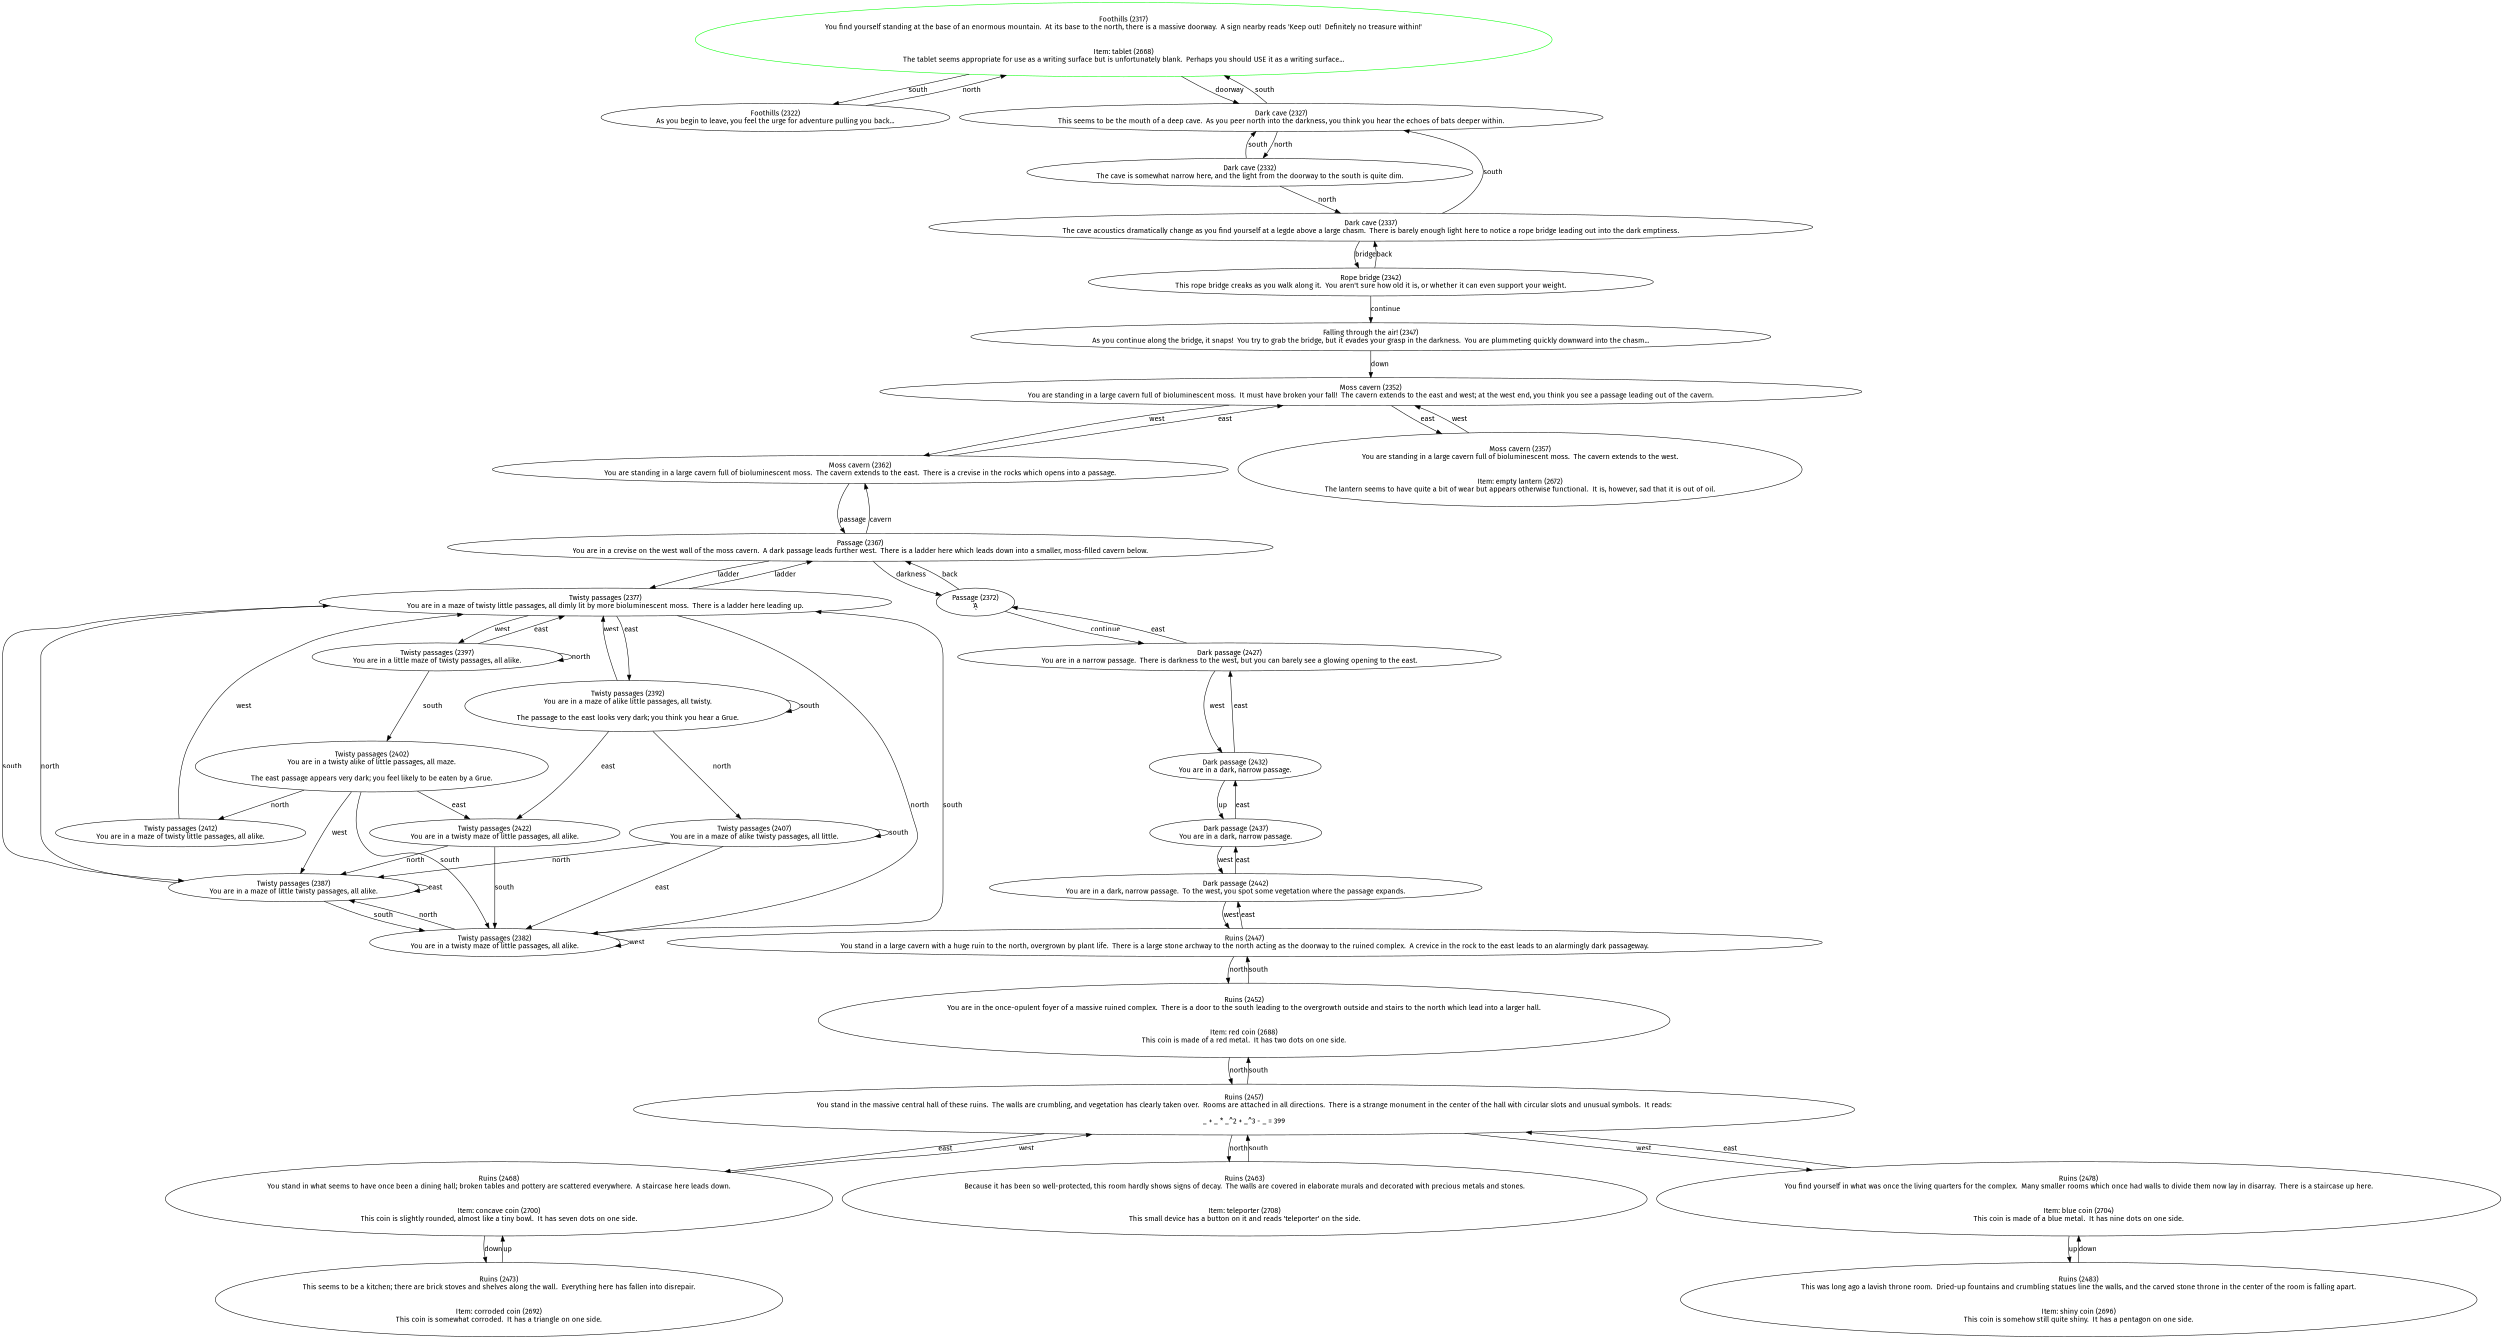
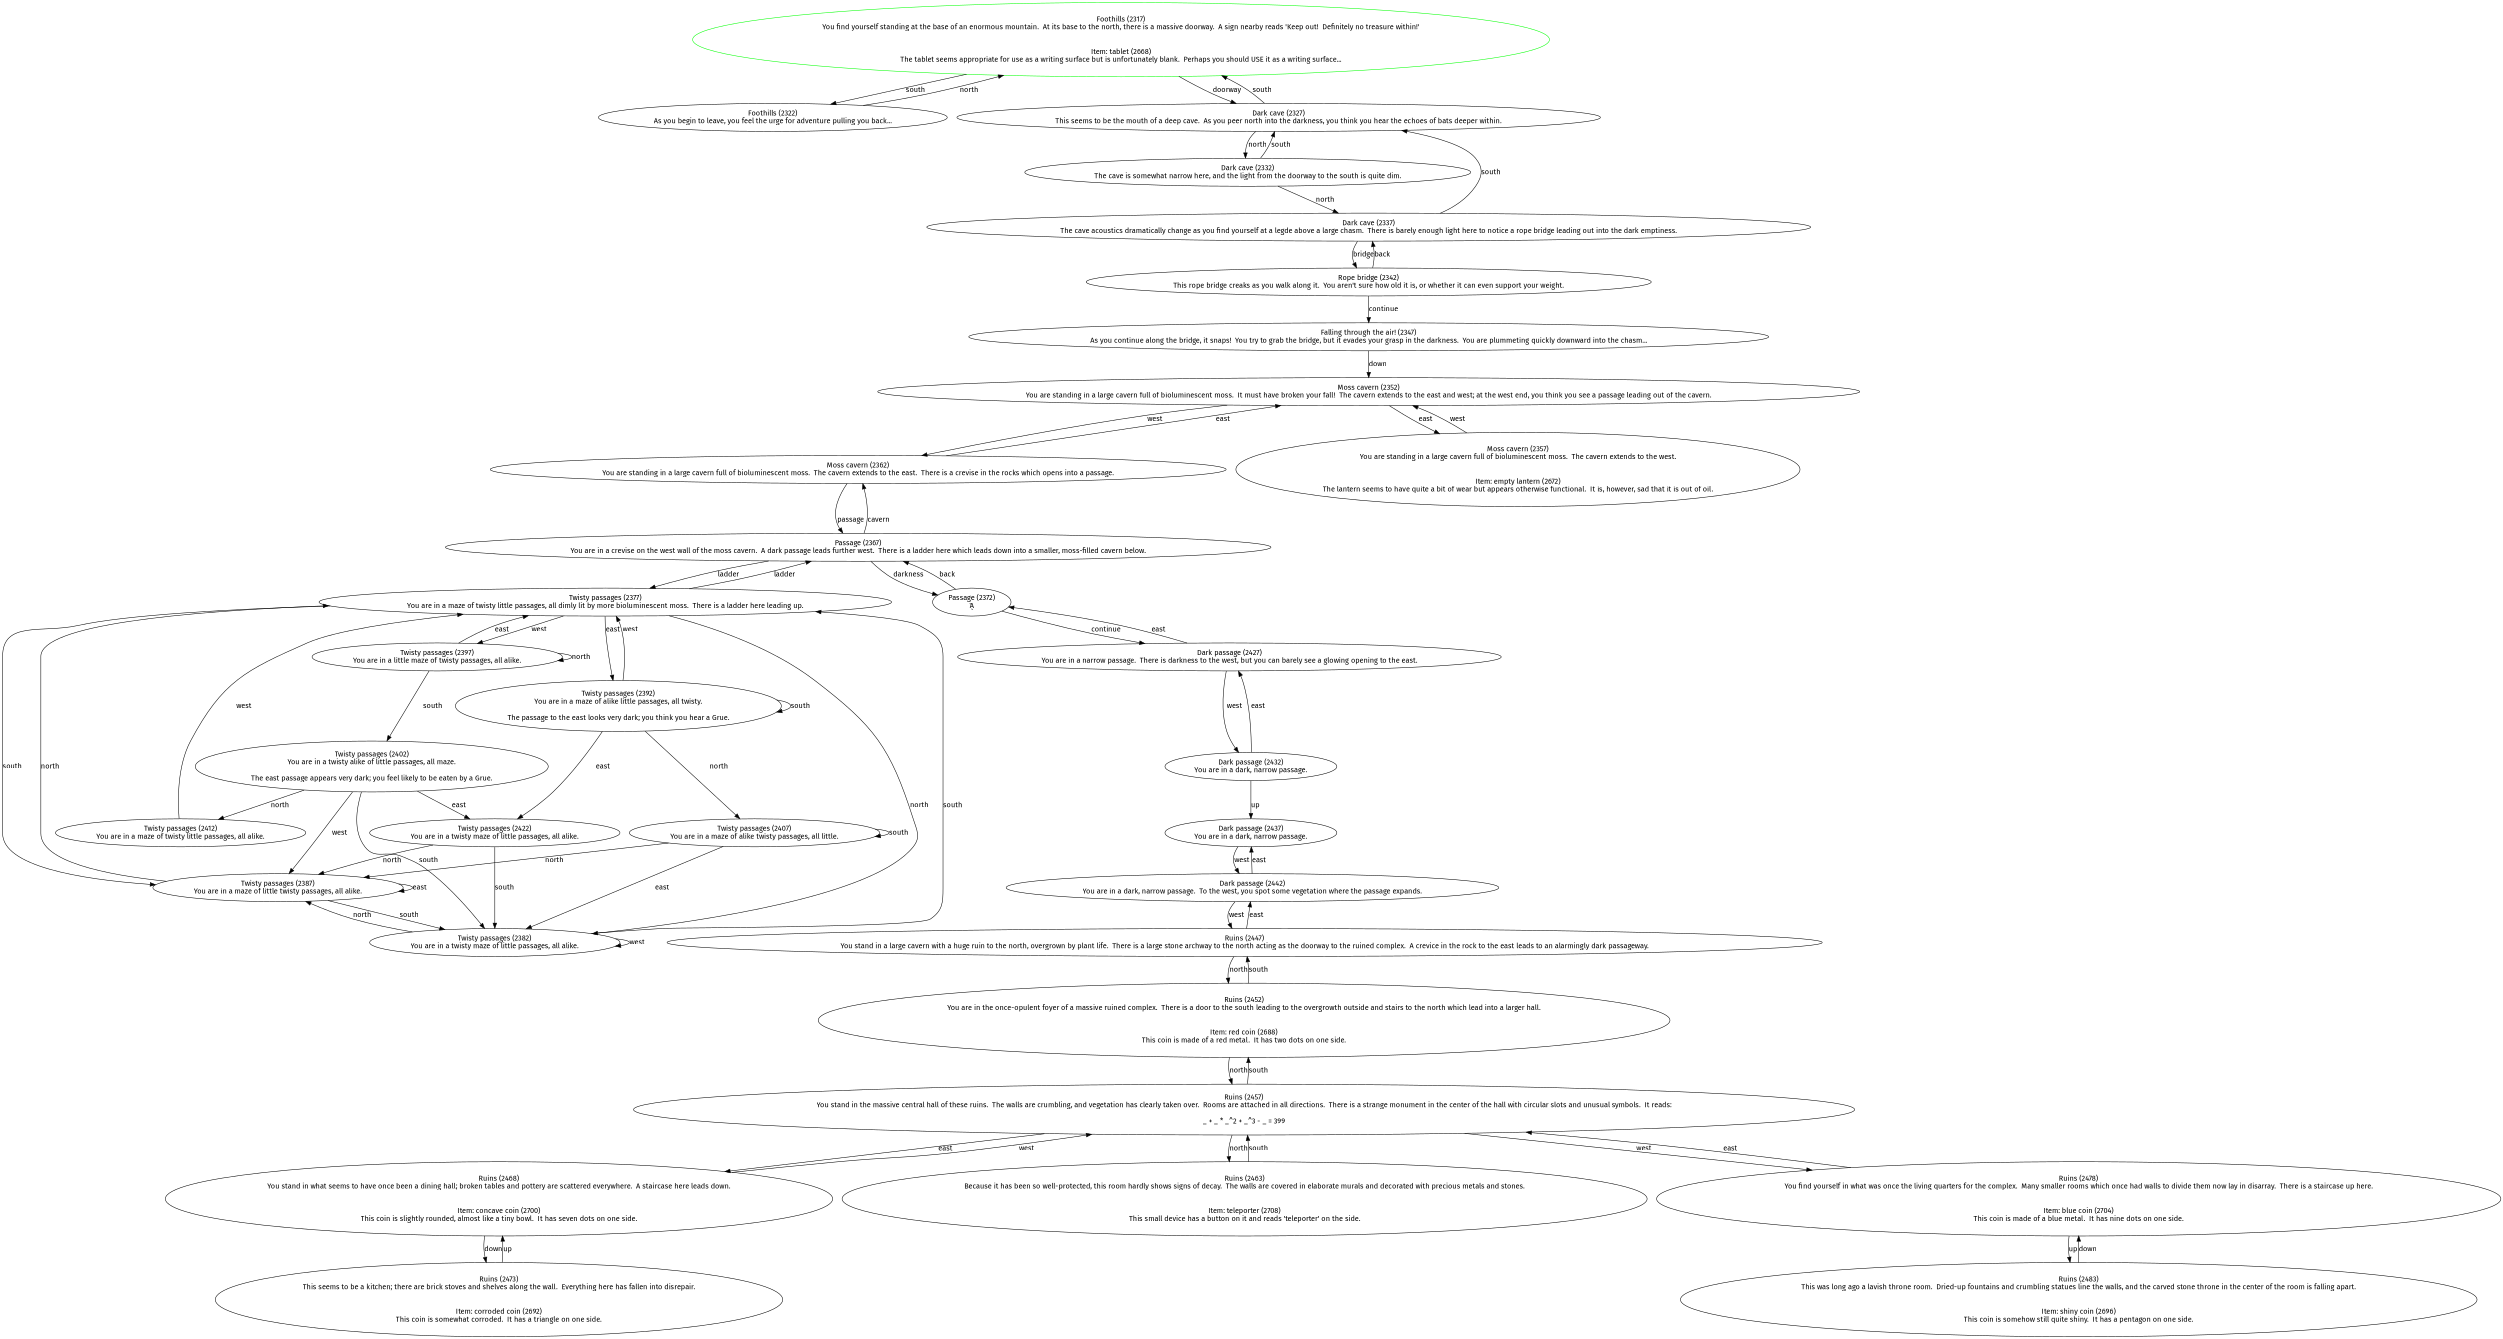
edge "Dark passage (2437) You are in a dark, narrow passage." -> "Dark passage (2432) You are in a dark, narrow passage.": removed, label "east"
